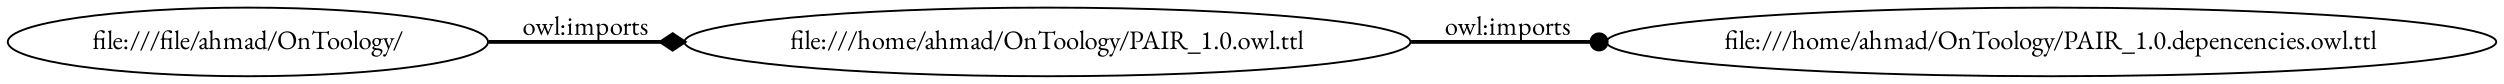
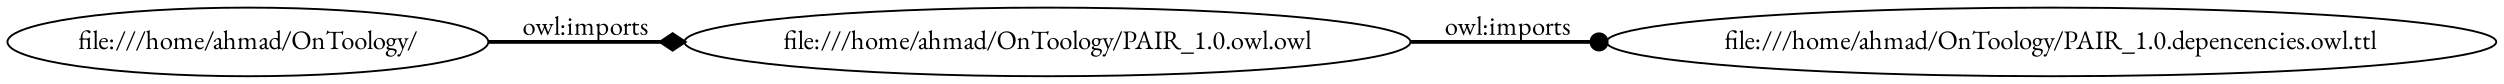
node "file:///file/ahmad/OnToology/": label "file:///file/ahmad/OnToology/" -> "file:///home/ahmad/OnToology/"
node "file:///home/ahmad/OnToology/PAIR_1.0.owl.ttl": label "file:///home/ahmad/OnToology/PAIR_1.0.owl.ttl" -> "file:///home/ahmad/OnToology/PAIR_1.0.owl.owl"
